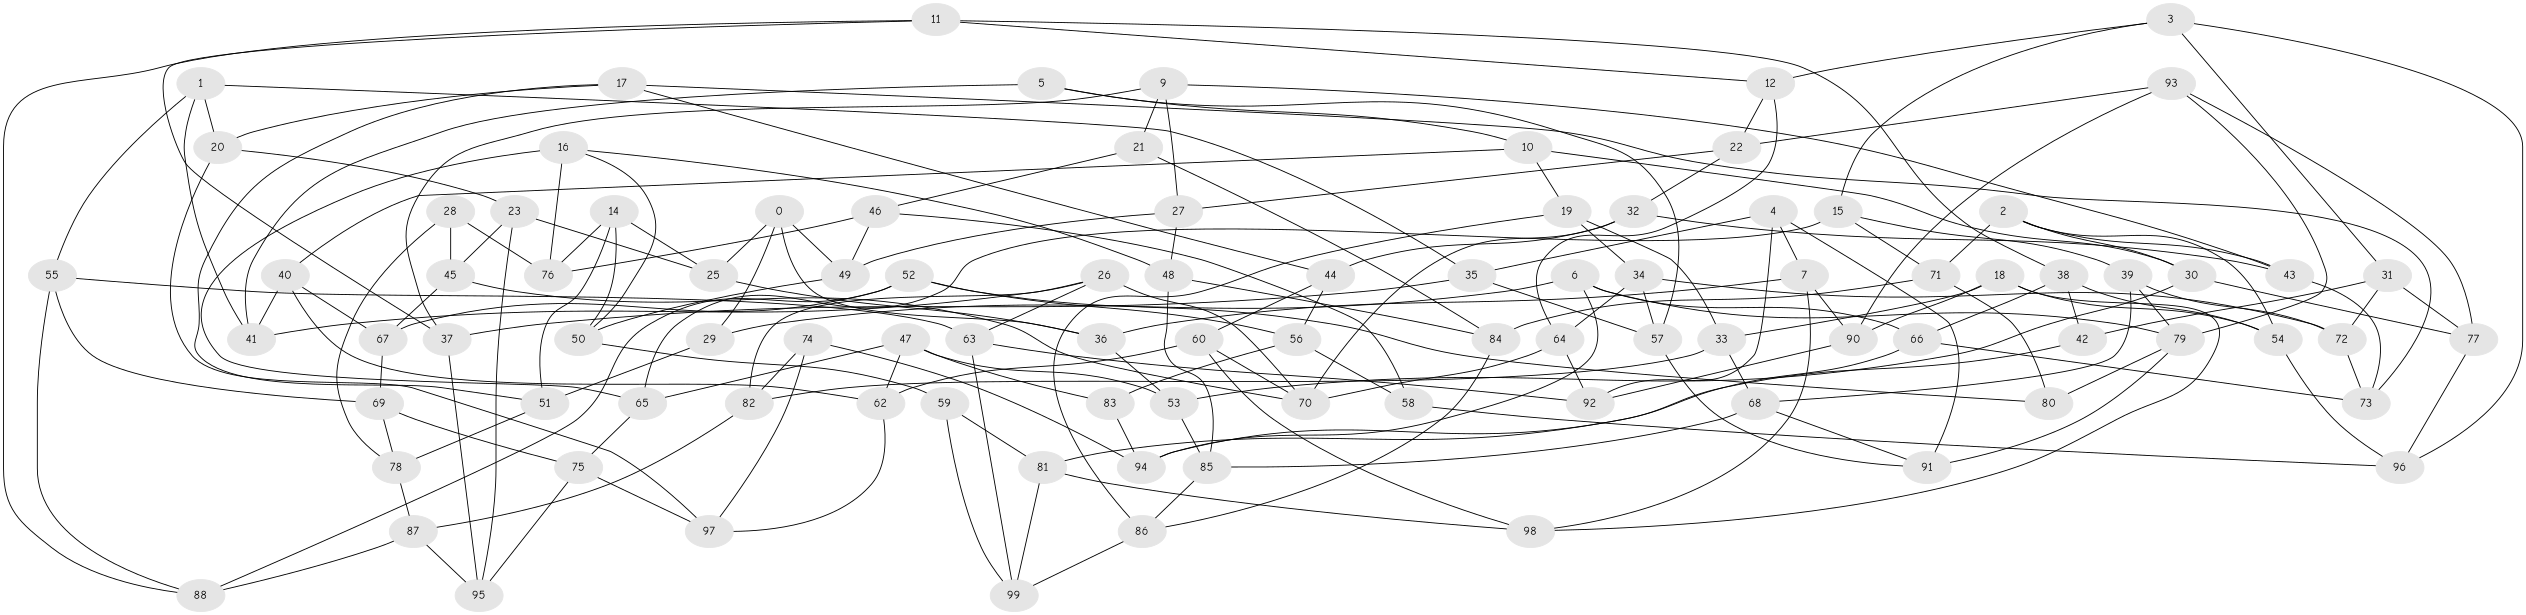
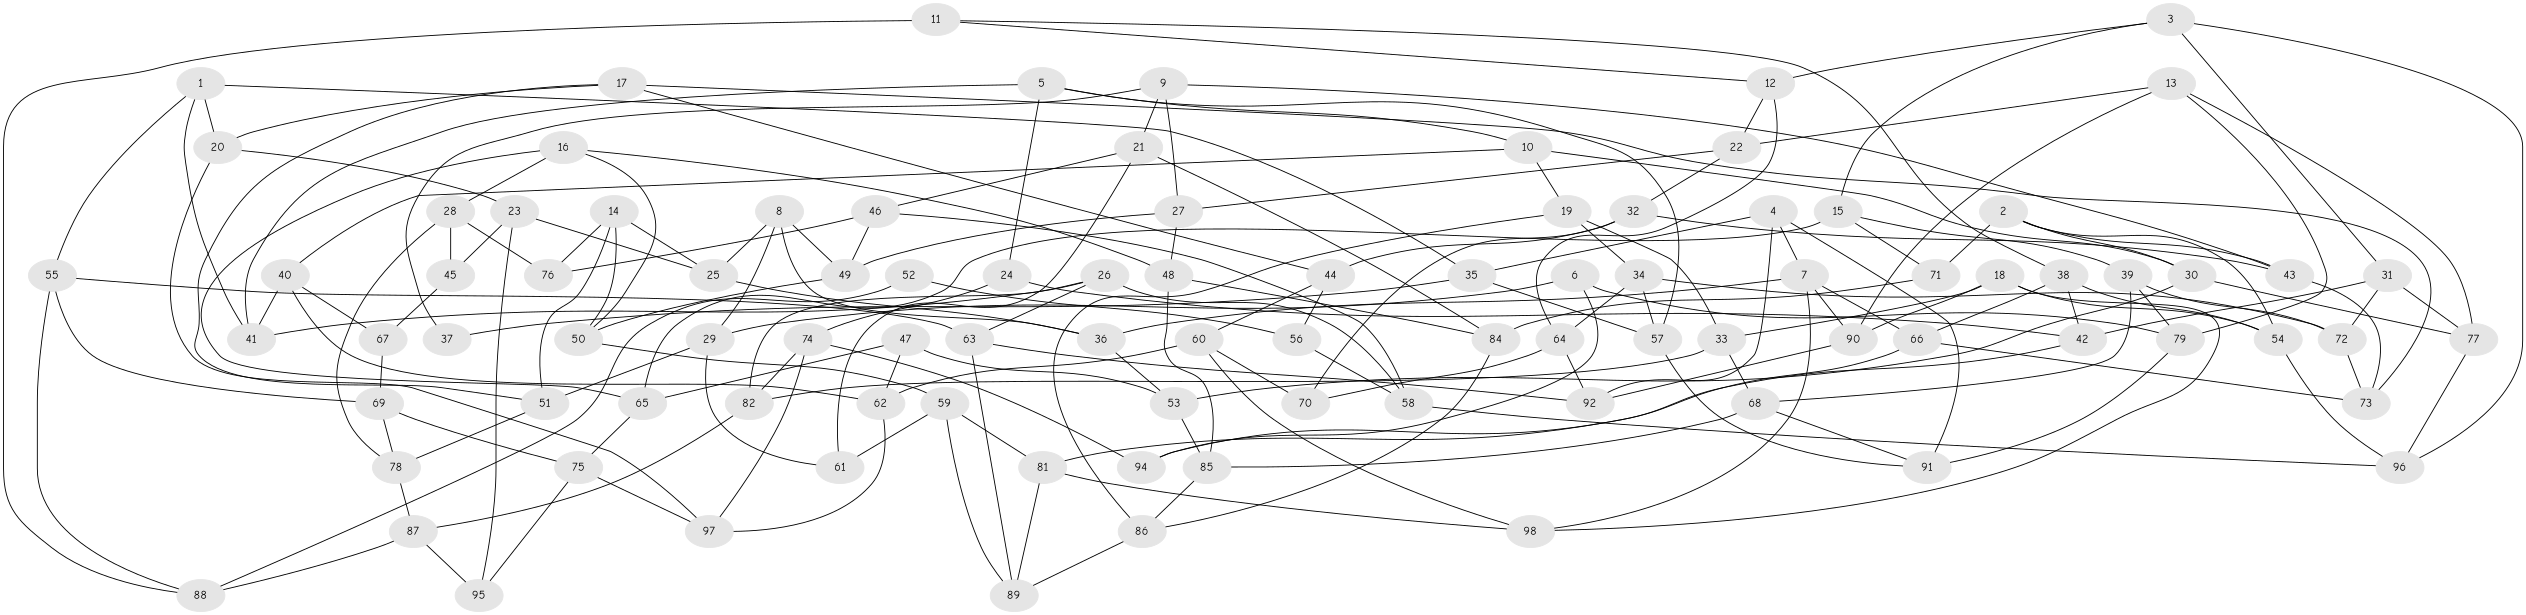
node "93": label "93" -> "13"
edge "11" -- "37": removed
edge "16" -- "76": now "16" -- "28"
node "0": label "0" -> "8"
node "24": added
edge "52" -- "67": removed
edge "6" -- "66": now "7" -- "66"
edge "45" -- "70": removed
edge "26" -- "70": now "26" -- "58"
node "83": removed
node "80": removed
edge "37" -- "95": removed
node "61": added
node "99": label "99" -> "89"
